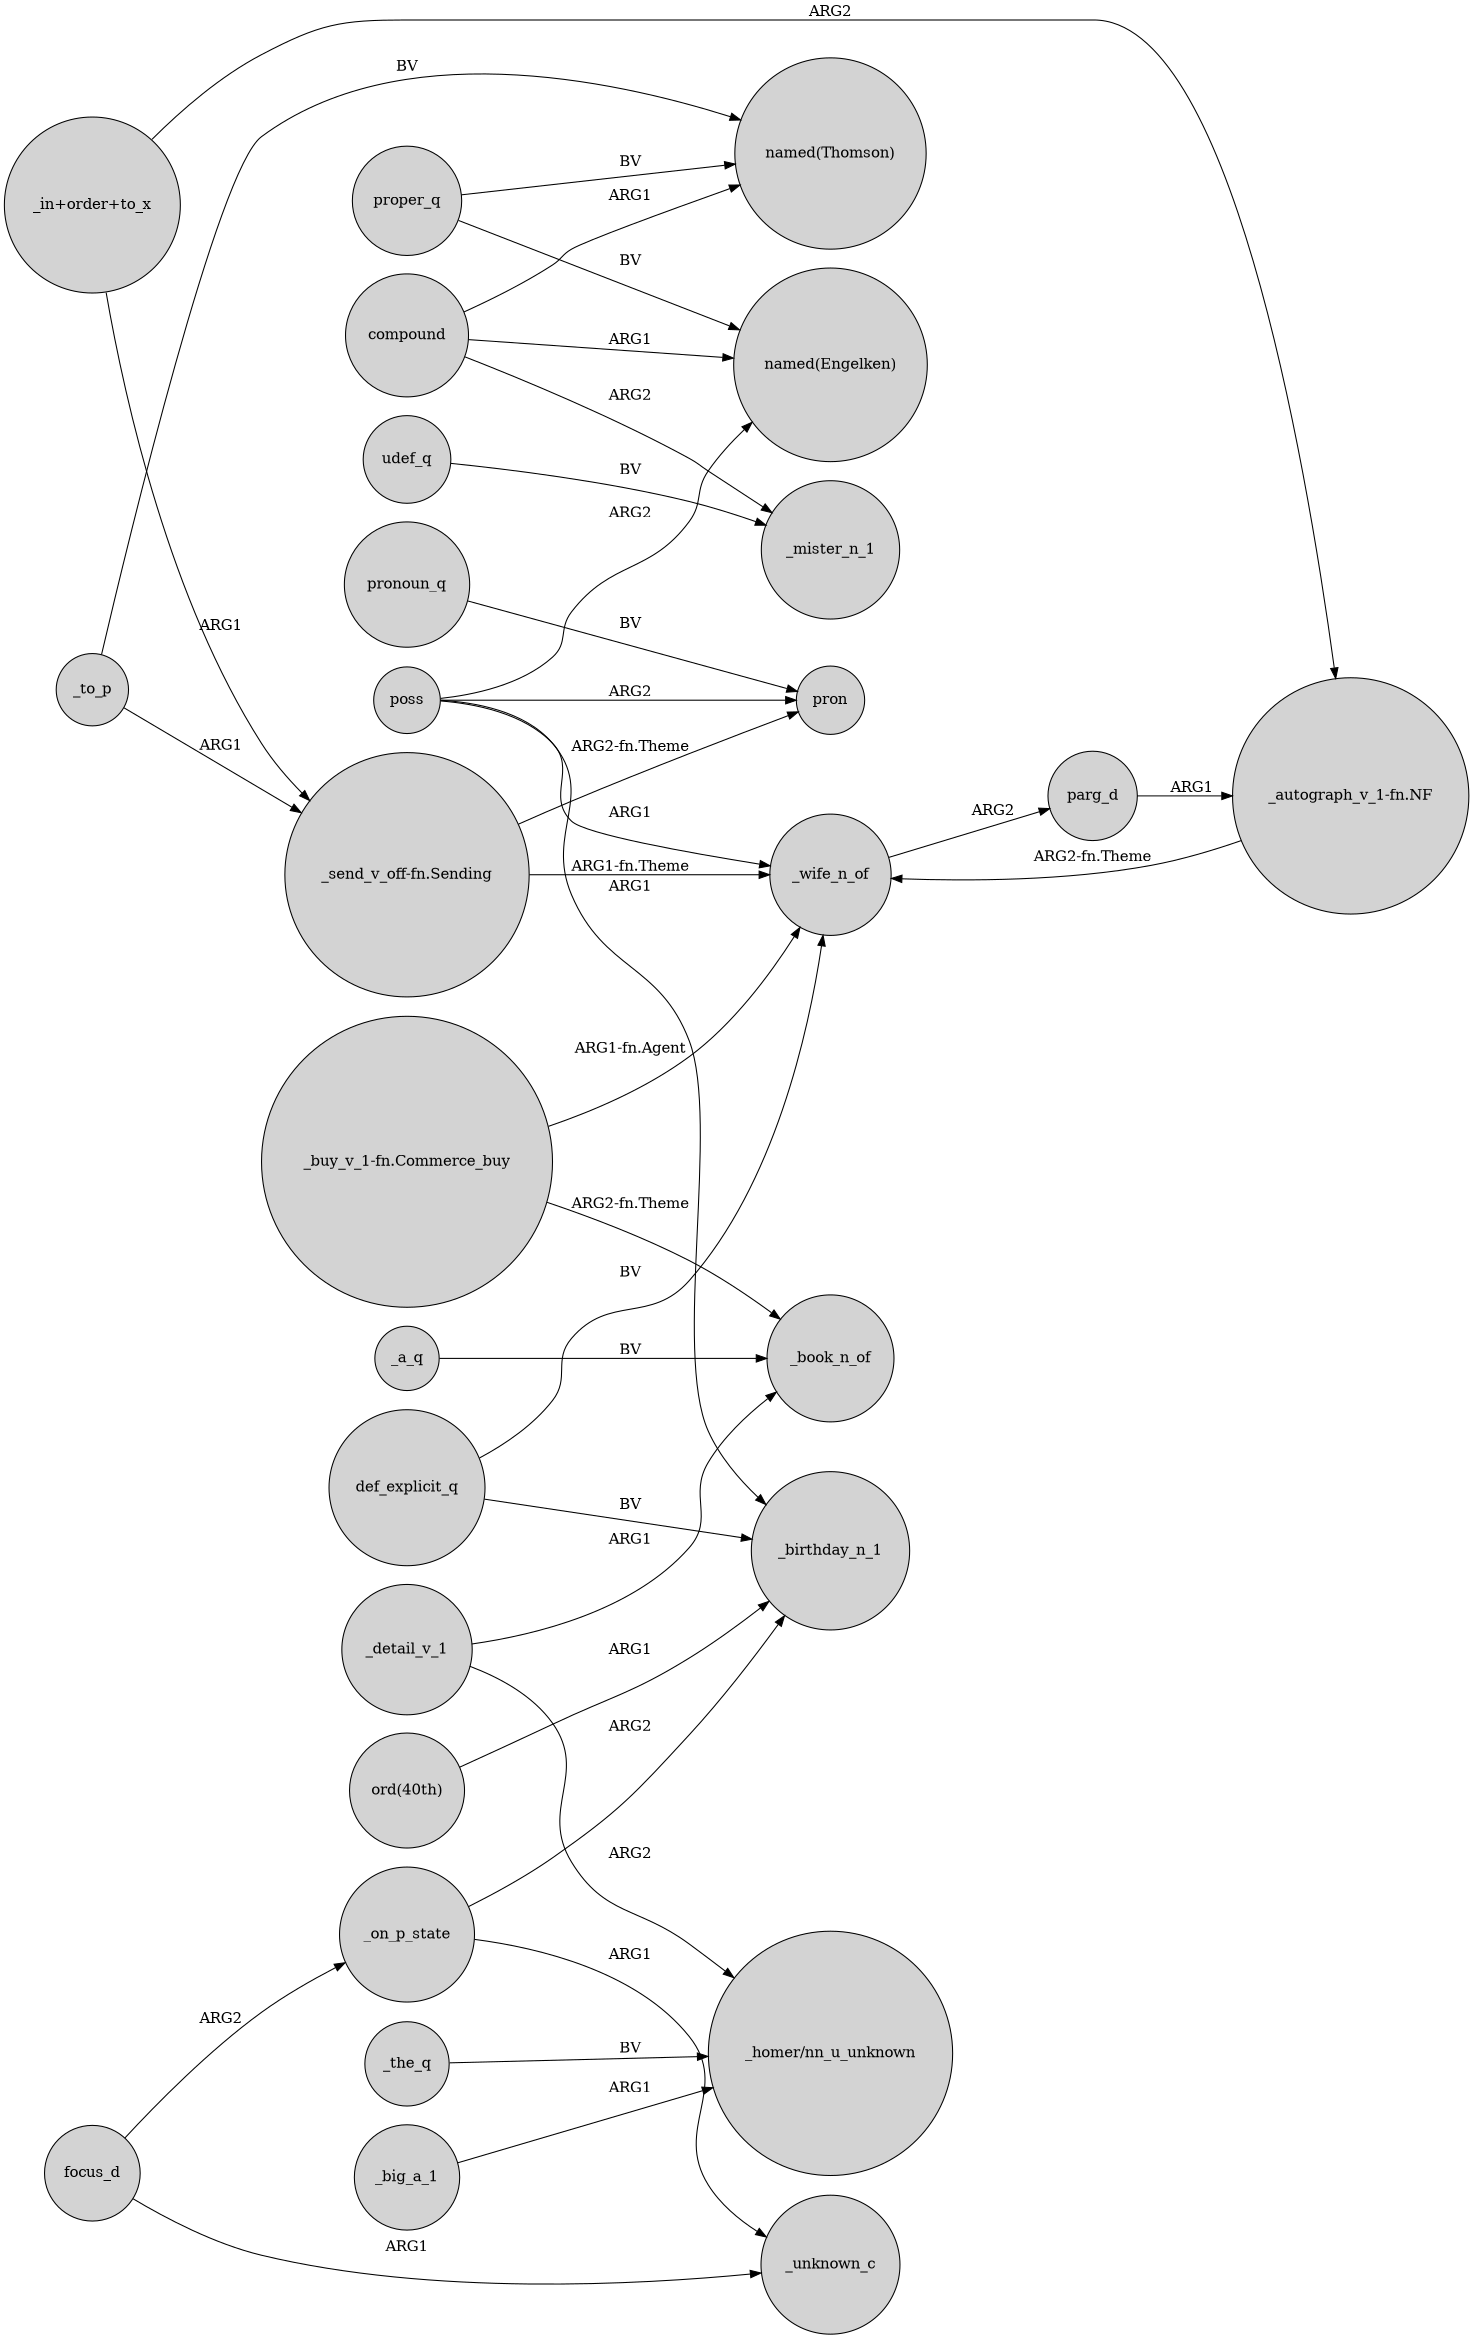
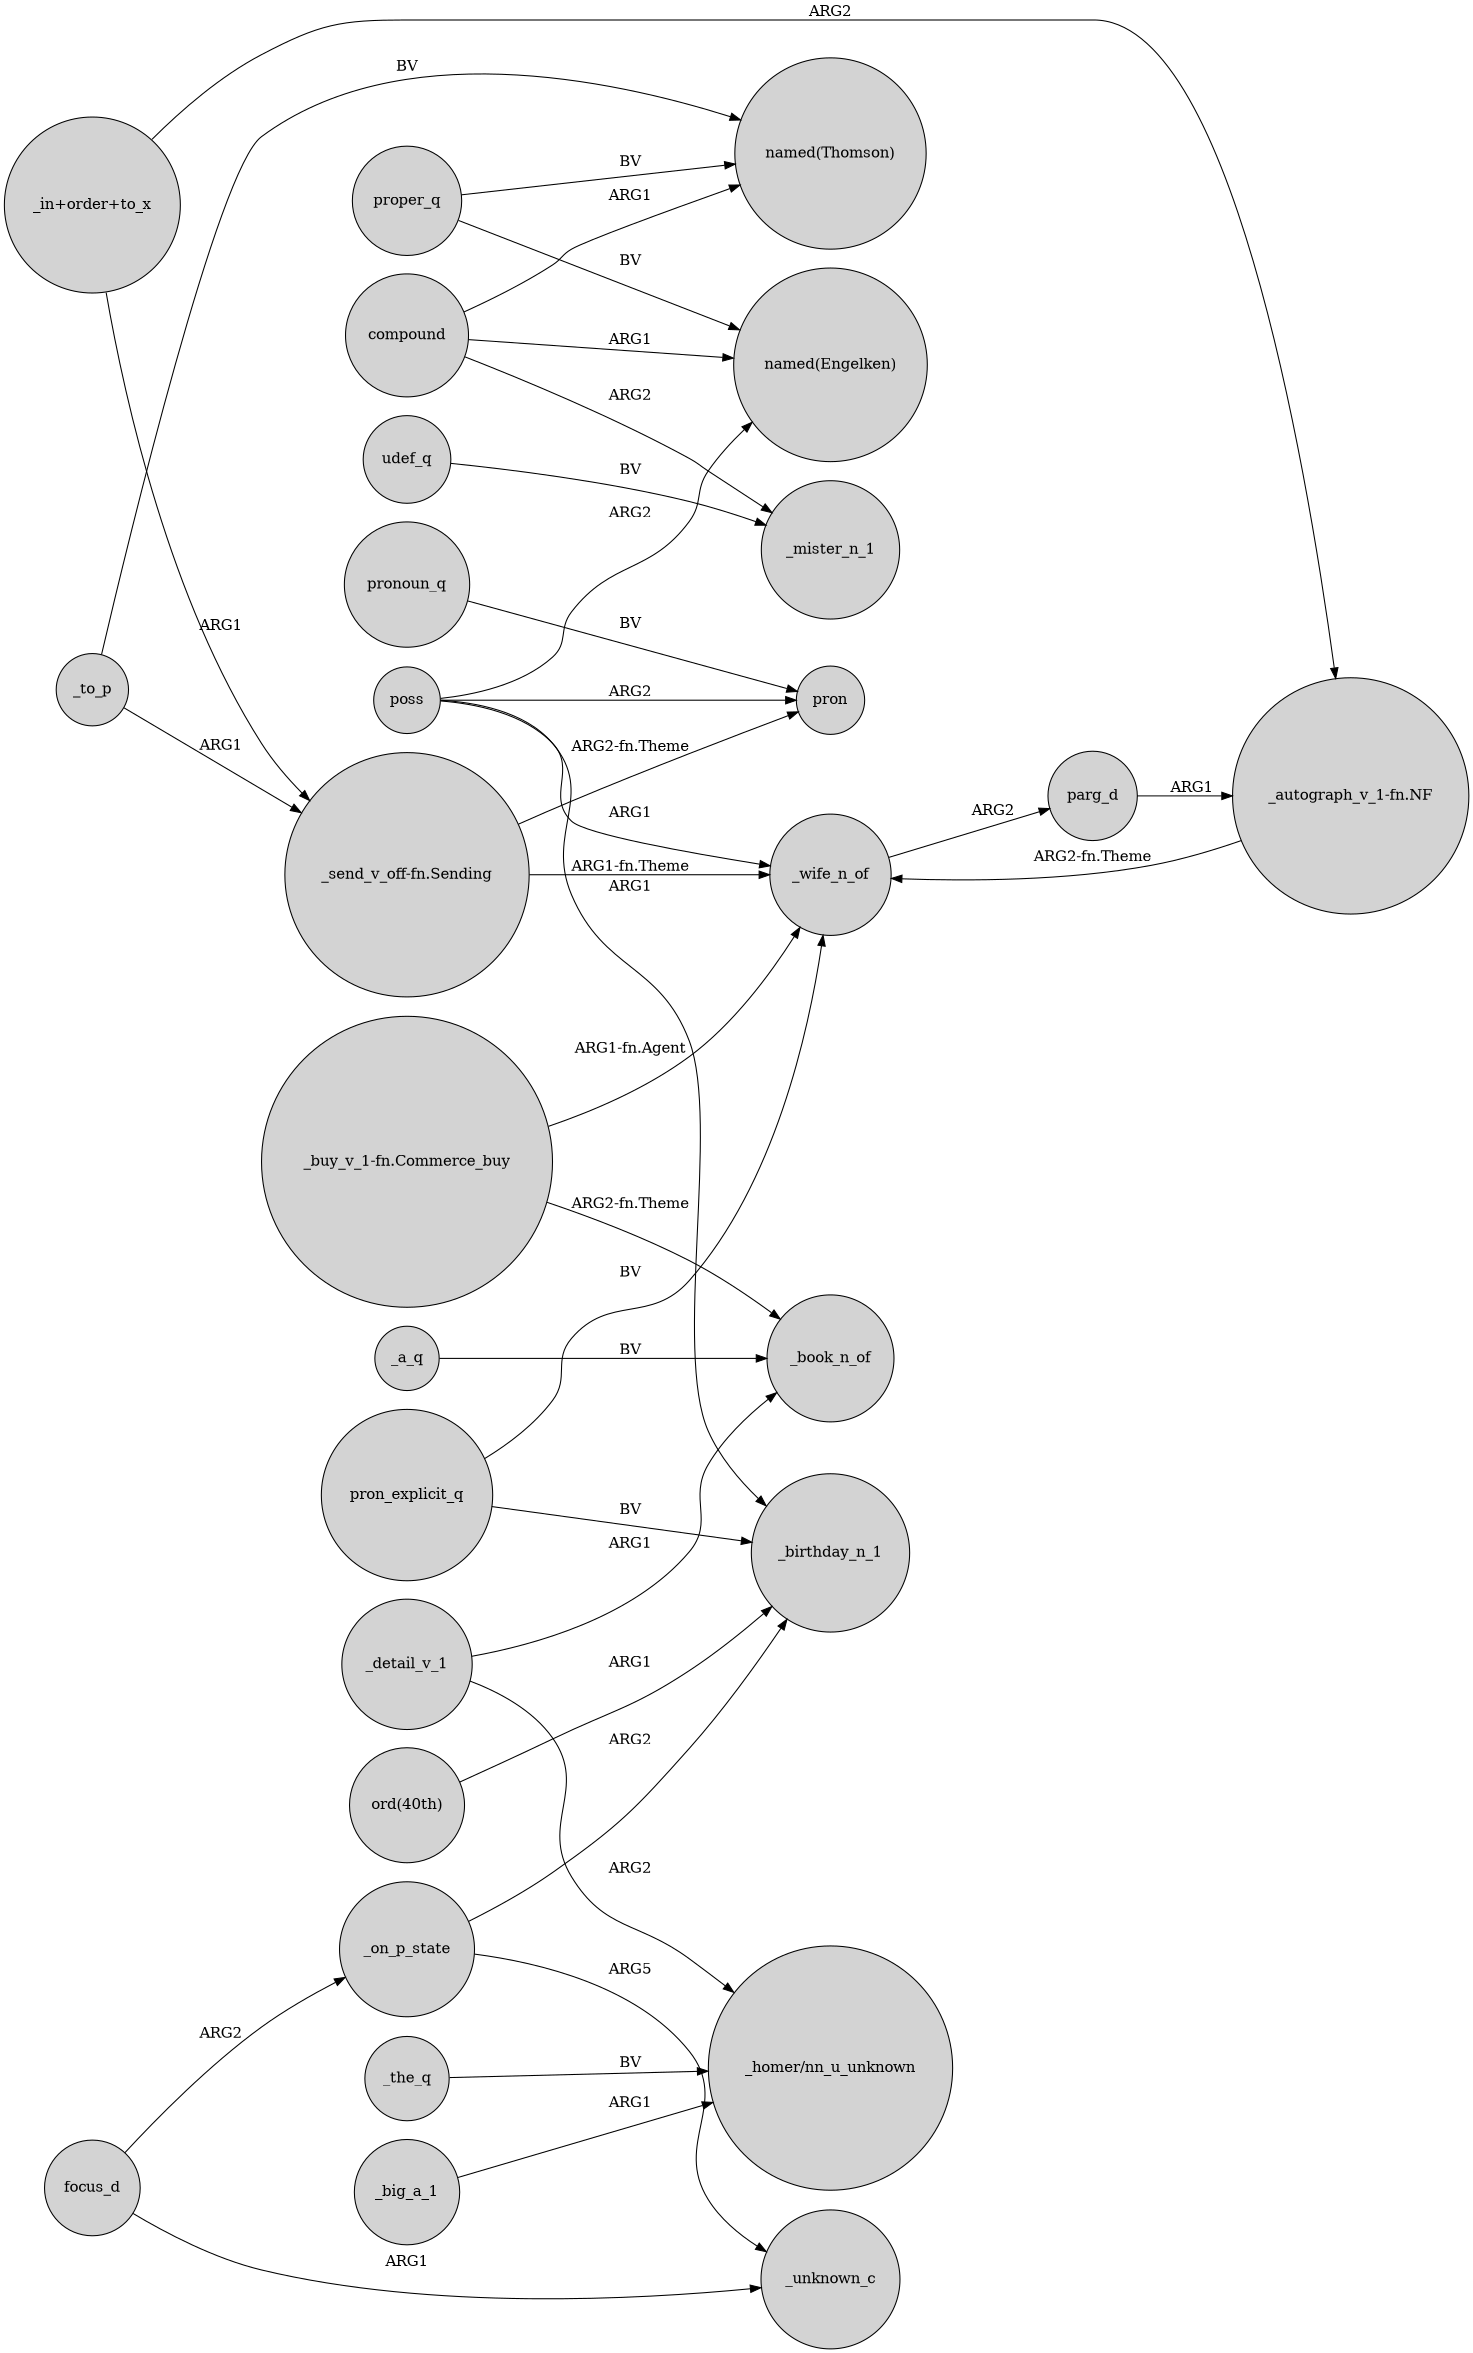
node "def_explicit_q": label "def_explicit_q" -> "pron_explicit_q"
edge "_on_p_state" -> "_unknown_c": label "ARG1" -> "ARG5"
